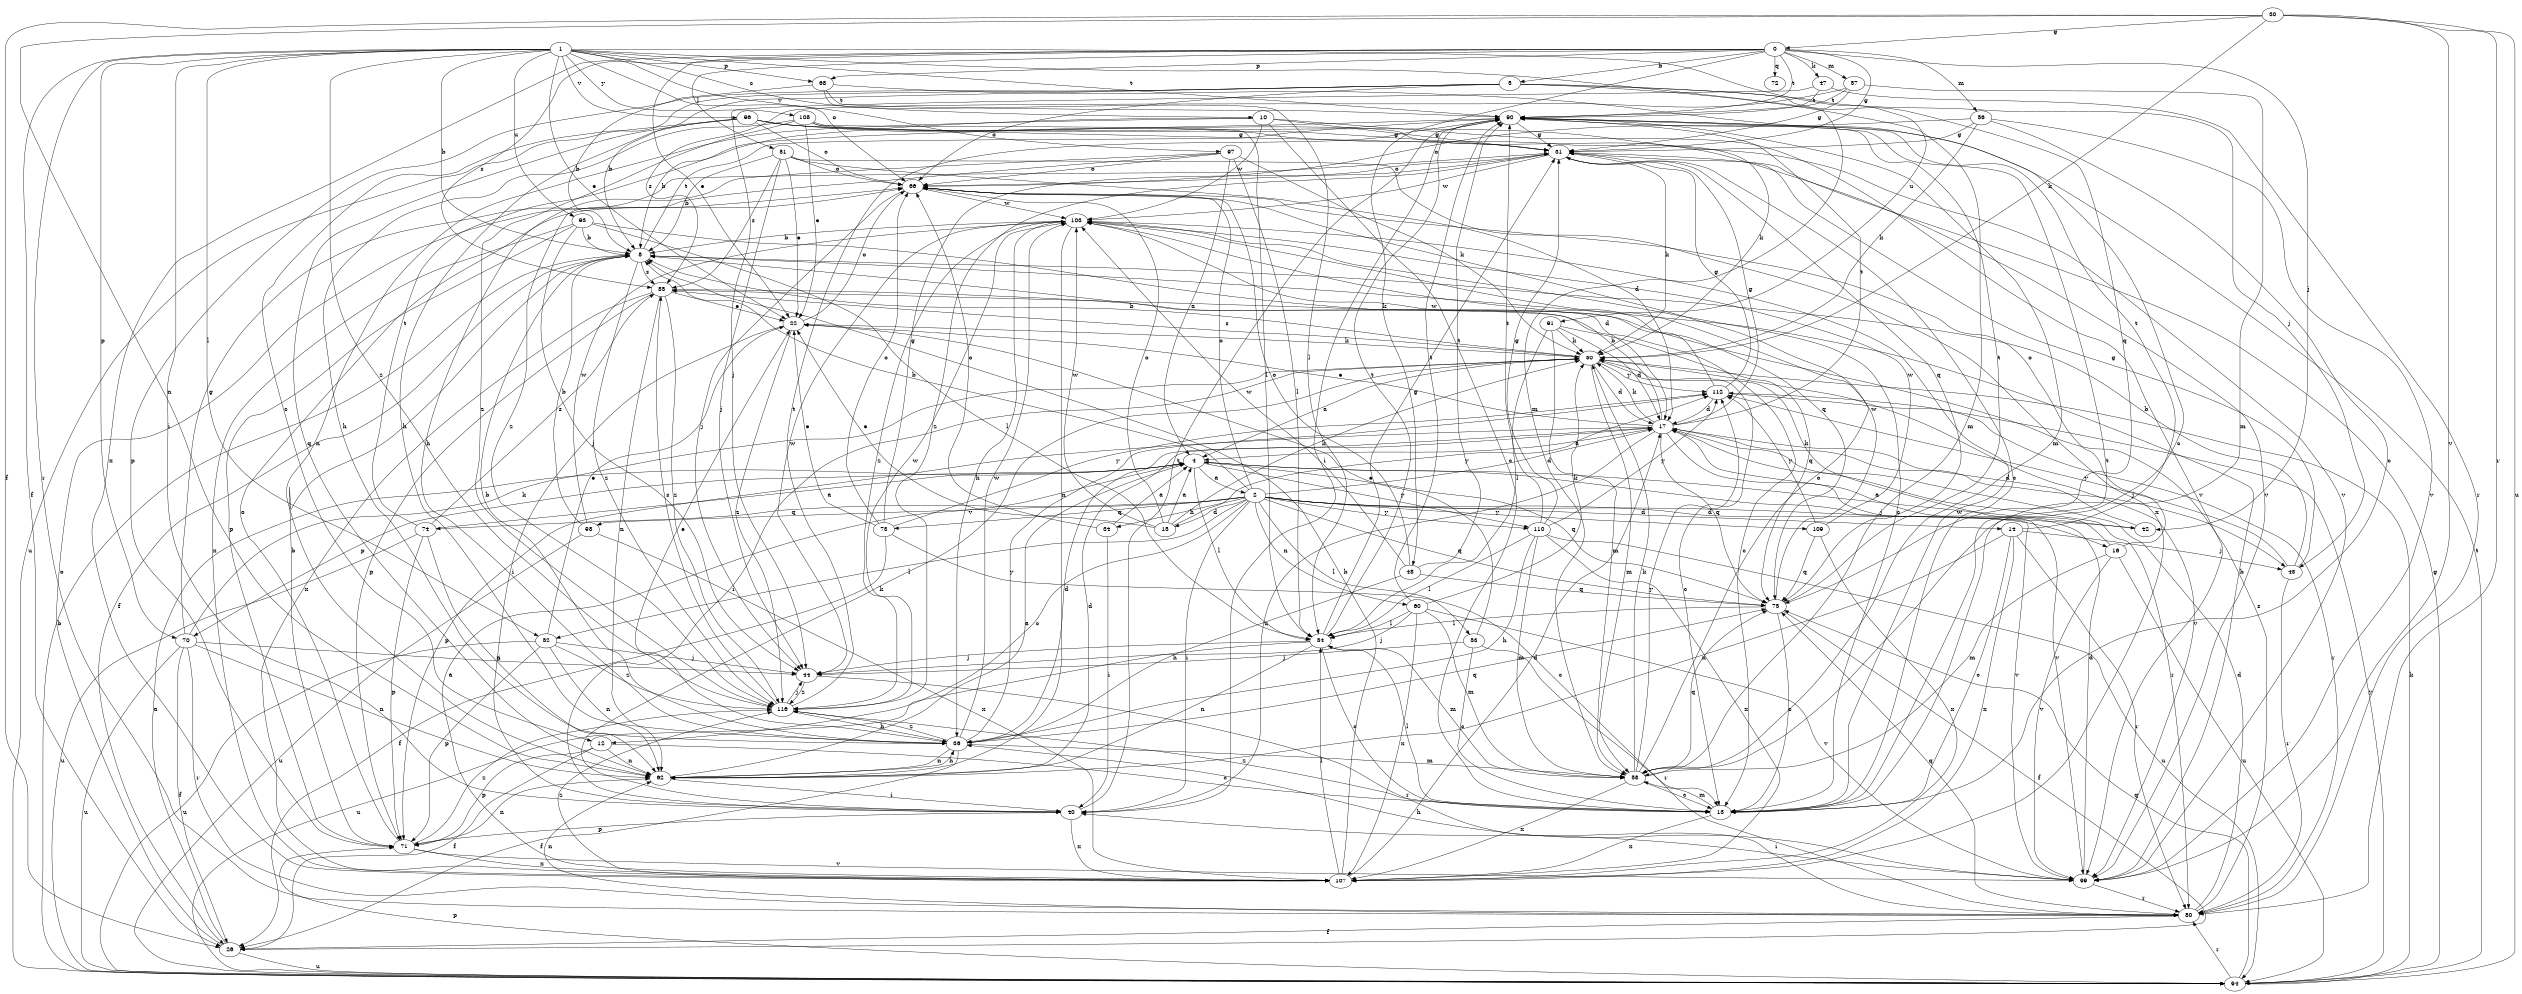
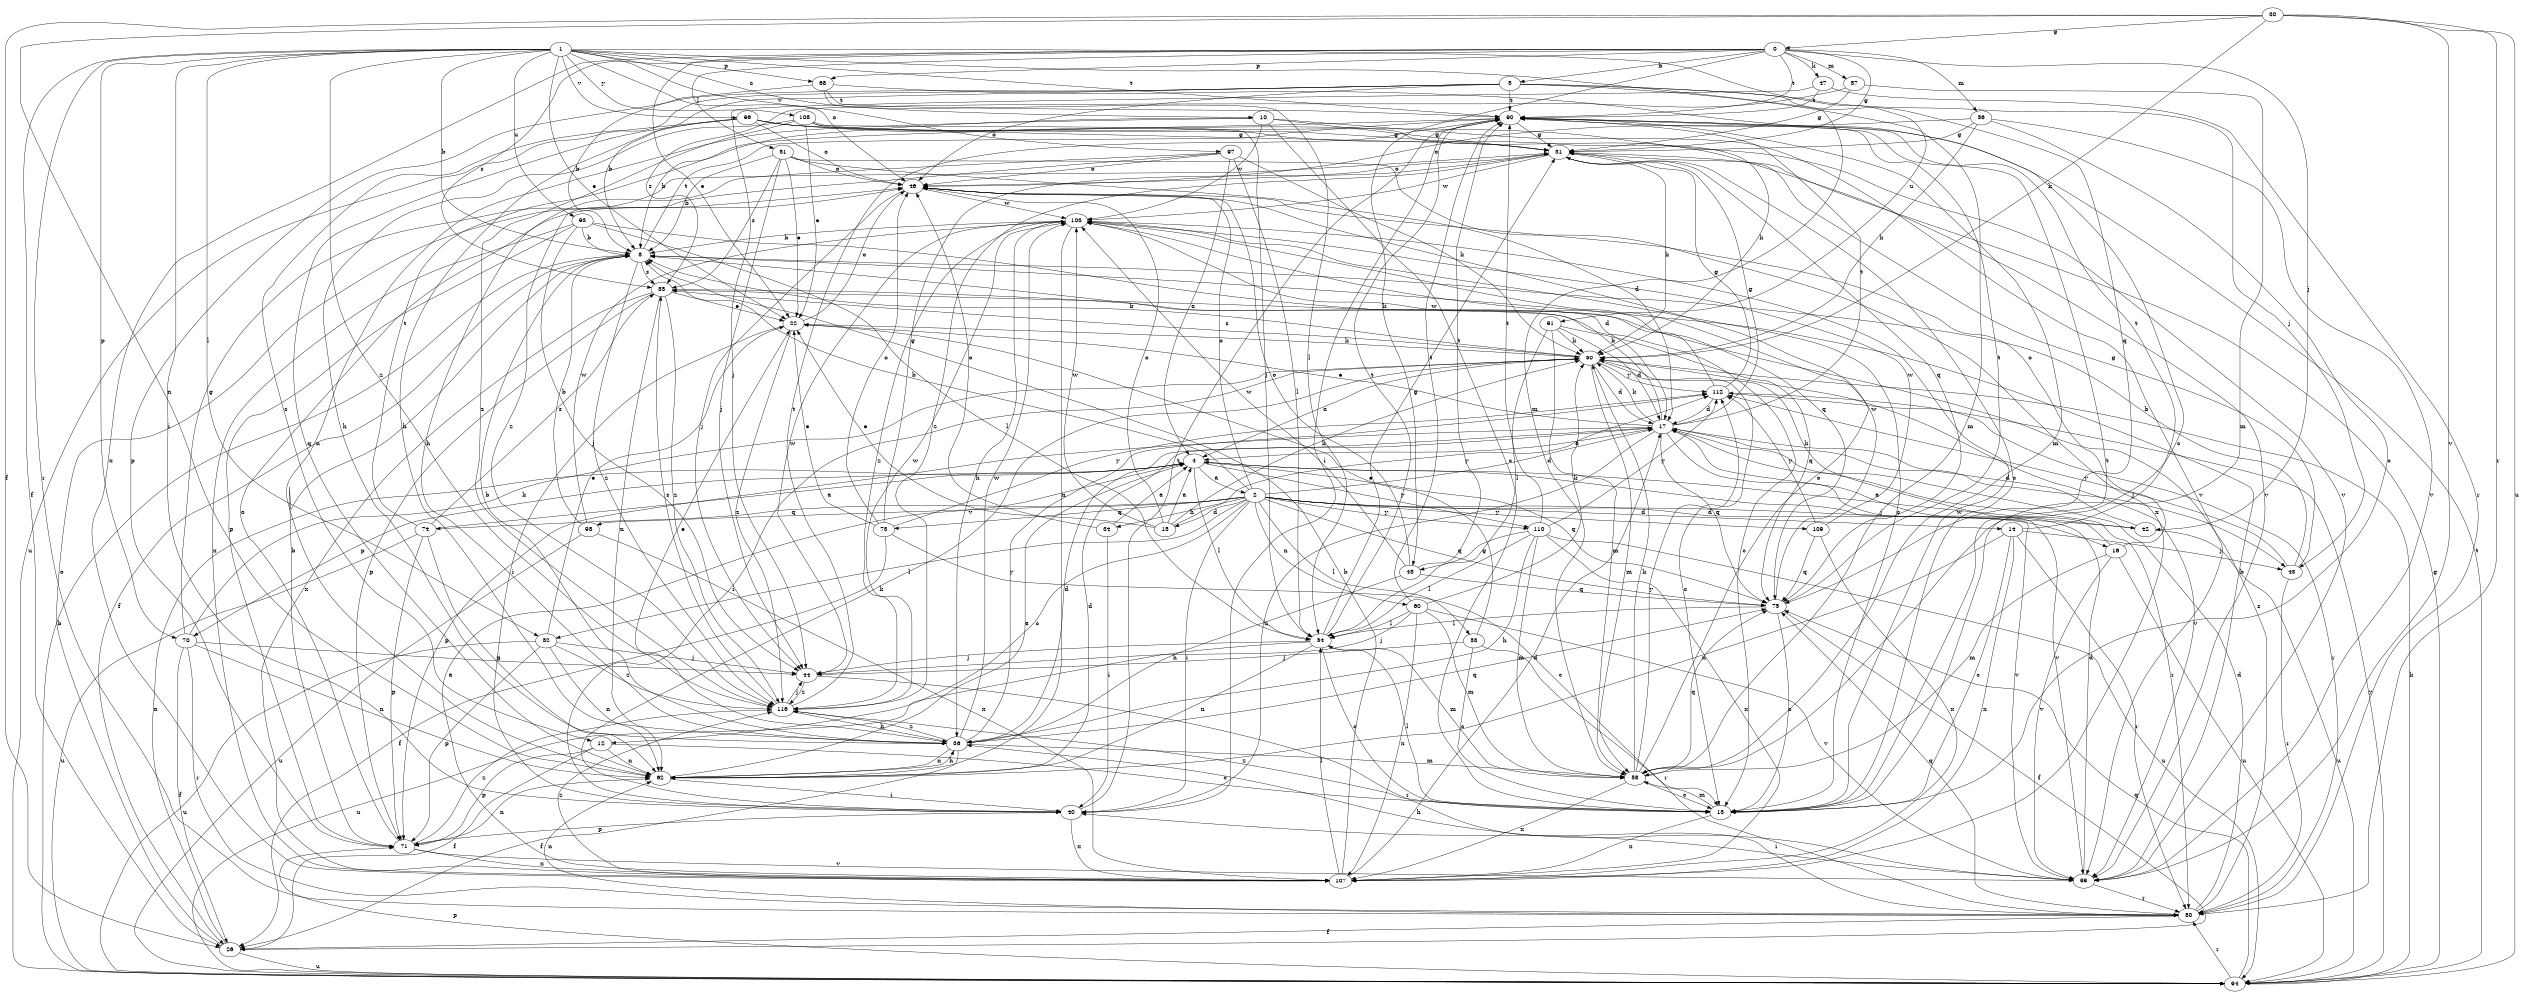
node "72": removed
edge "57" -> "90": now "5" -> "90"
node "66": label "66" -> "46"
edge "110" -> "31": now "110" -> "48"
edge "108" -> "54": label "l" -> "j"
edge "70" -> "94": now "42" -> "94"
